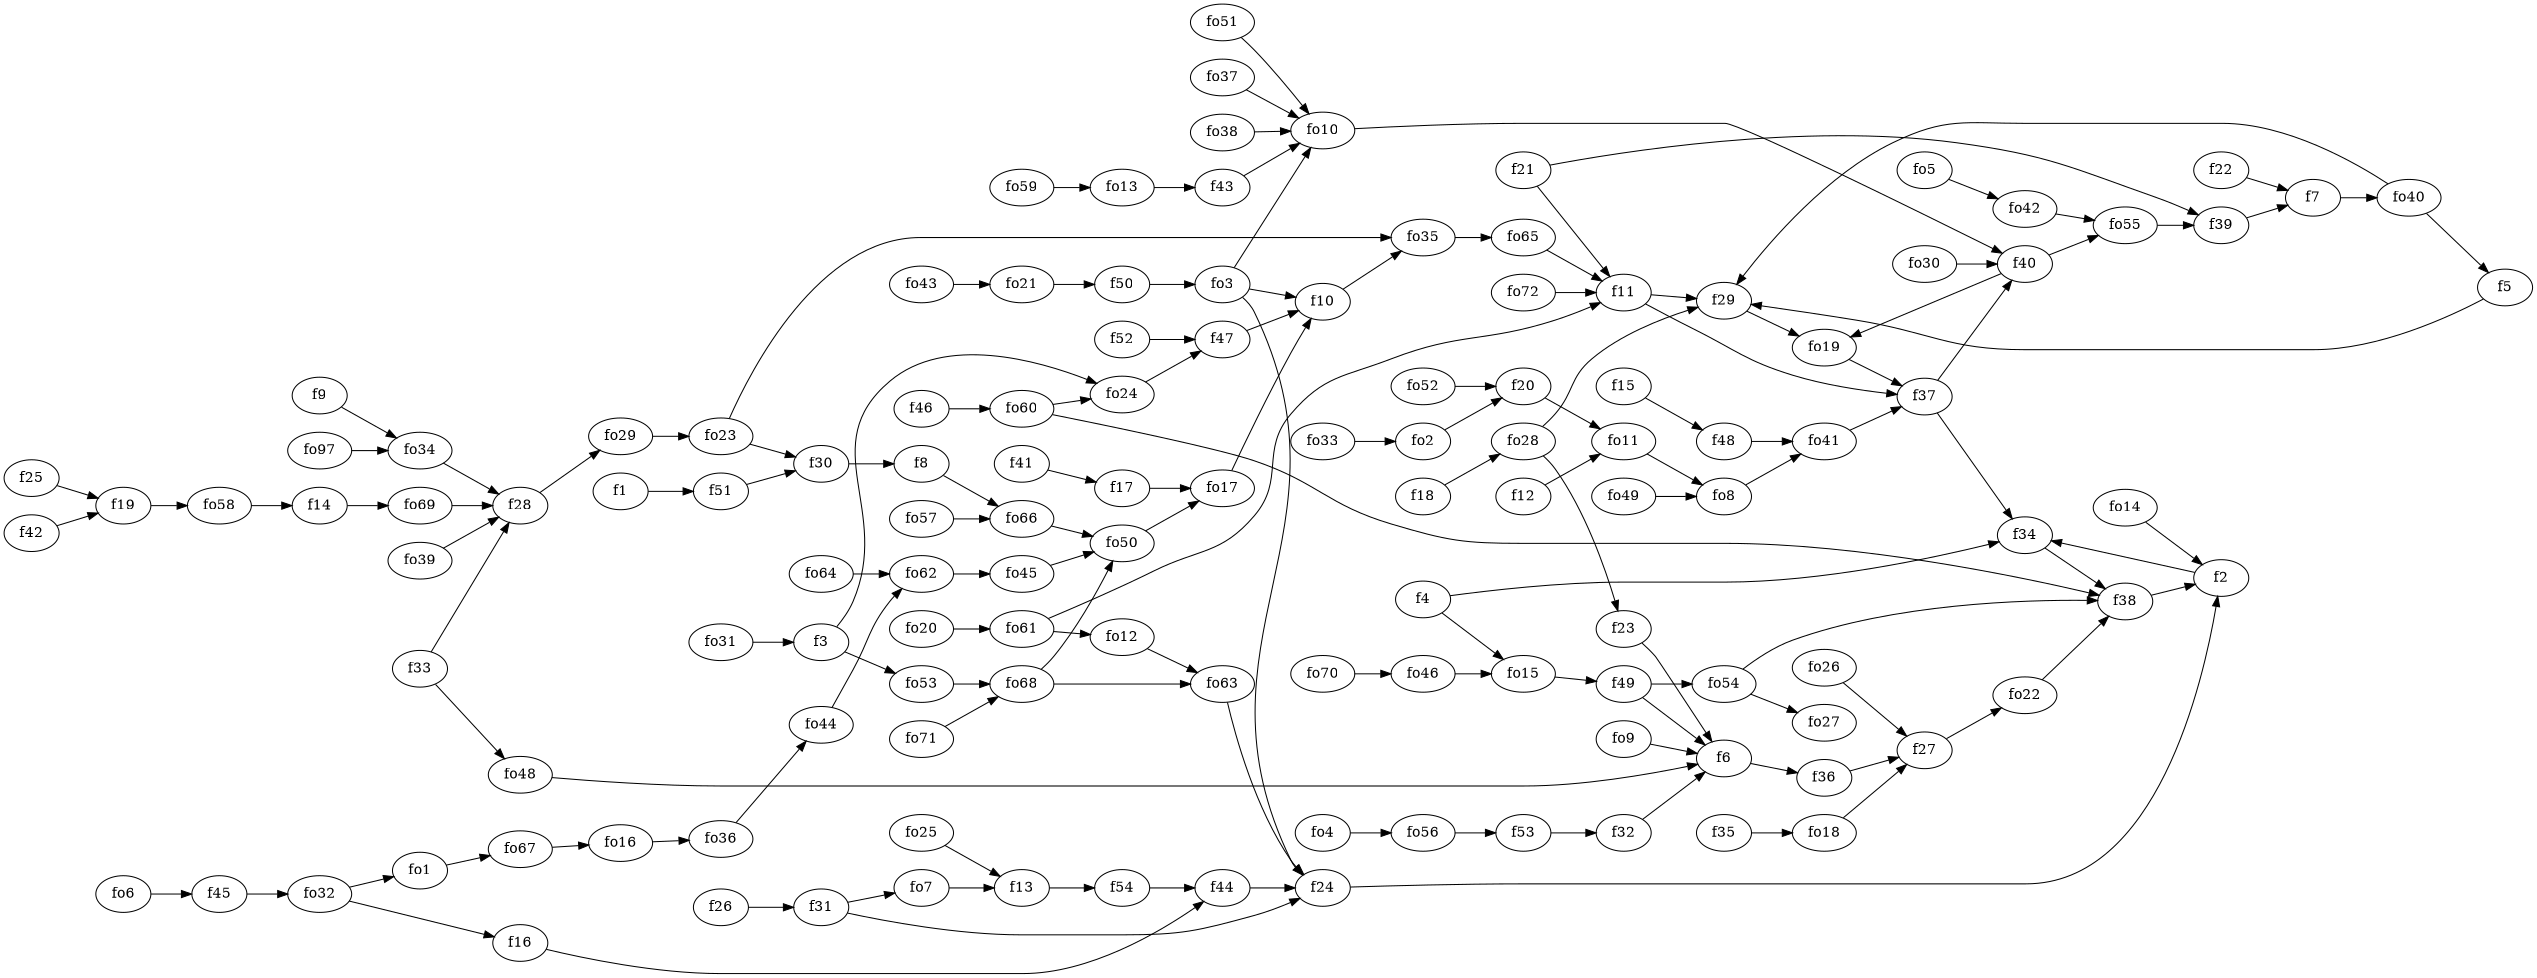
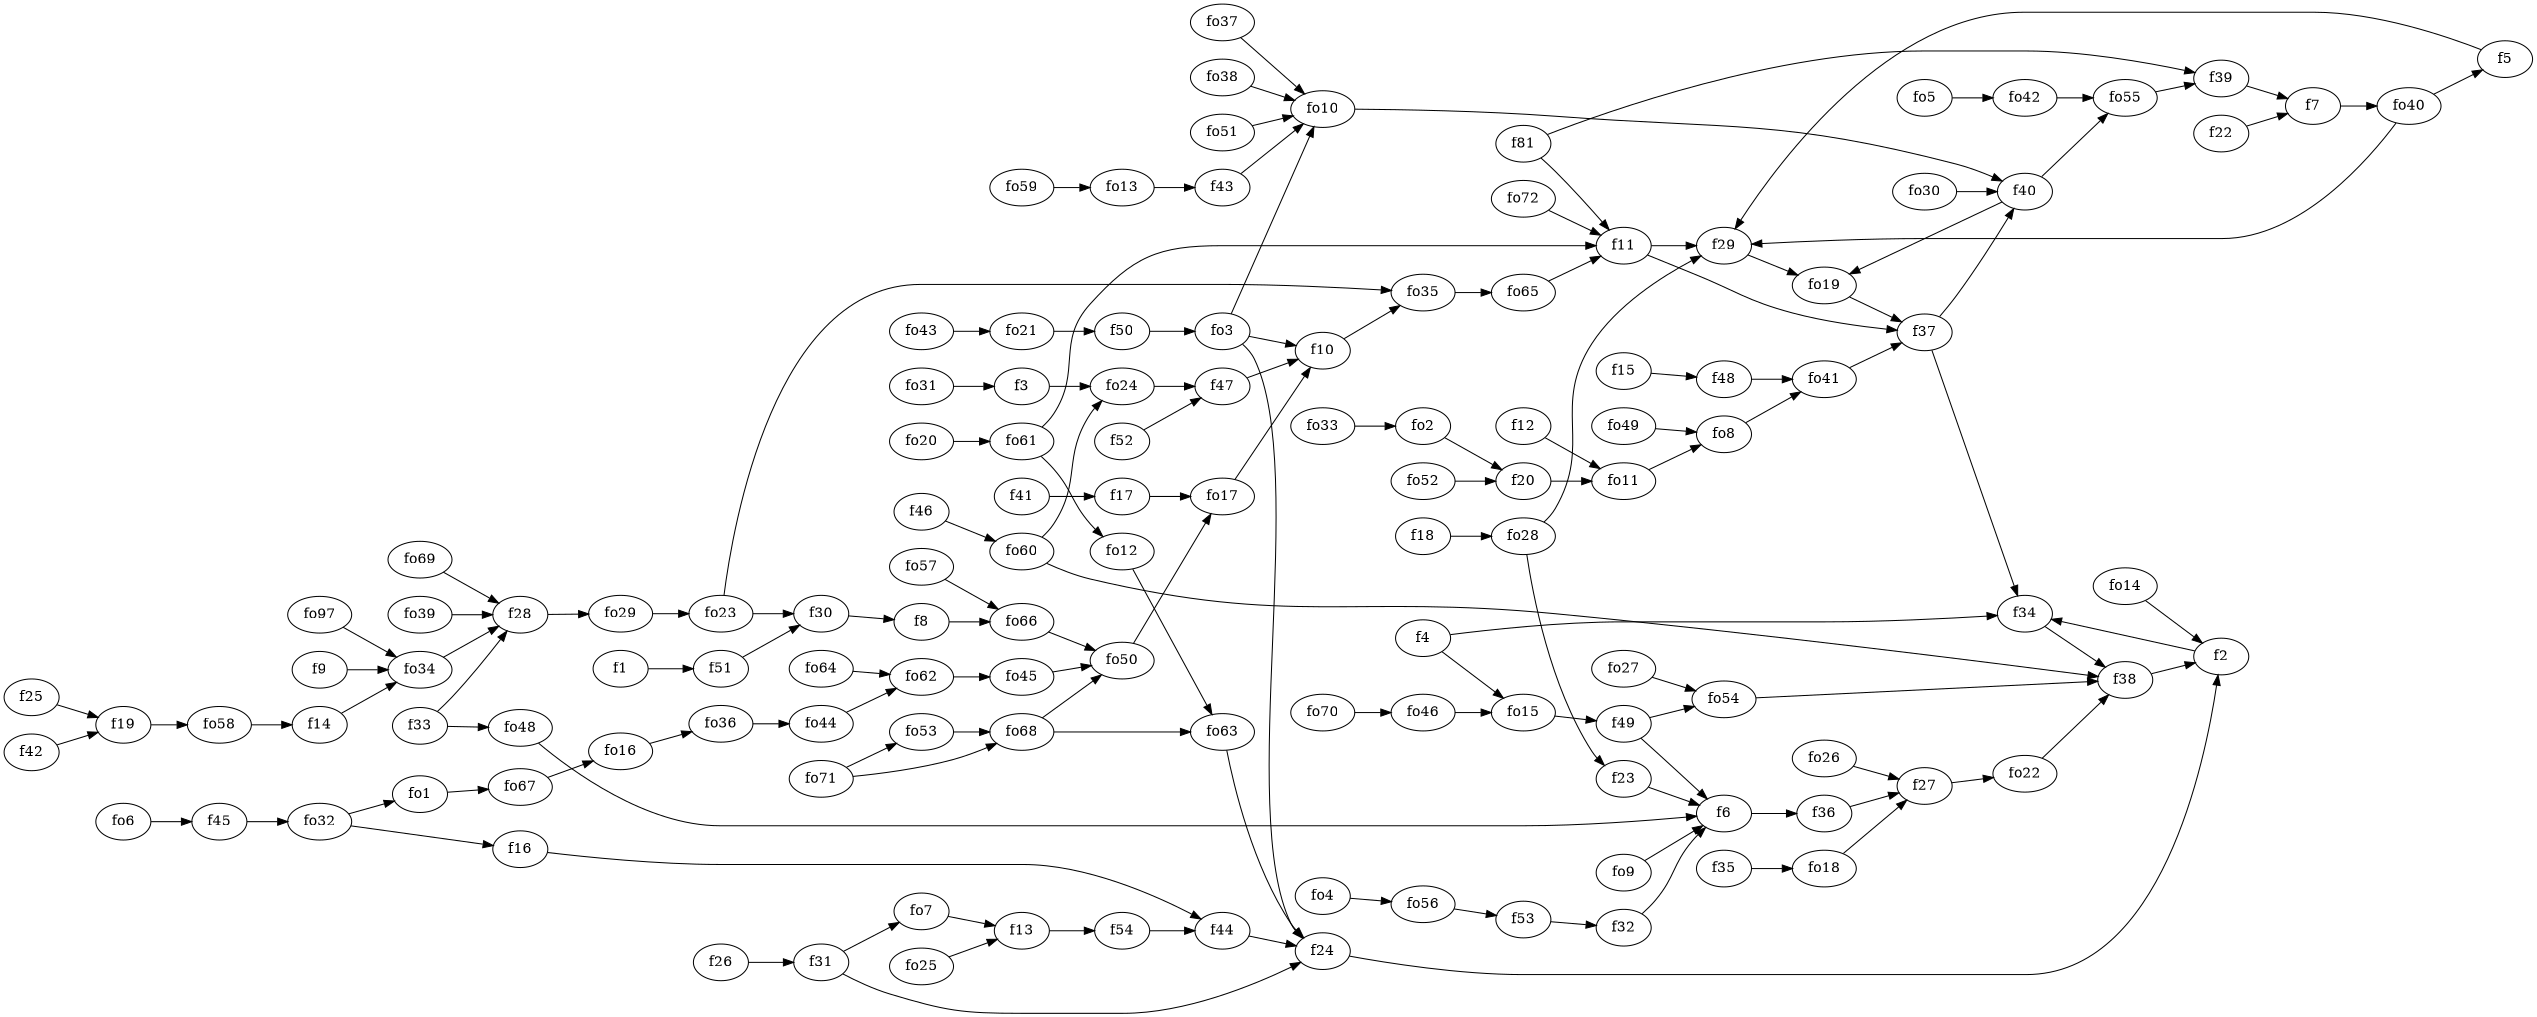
node "f21": label "f21" -> "f81"
edge "f14" -> "fo69": now "f14" -> "fo34"
edge "f3" -> "fo53": now "fo71" -> "fo53"
edge "fo54" -> "fo27": reversed
